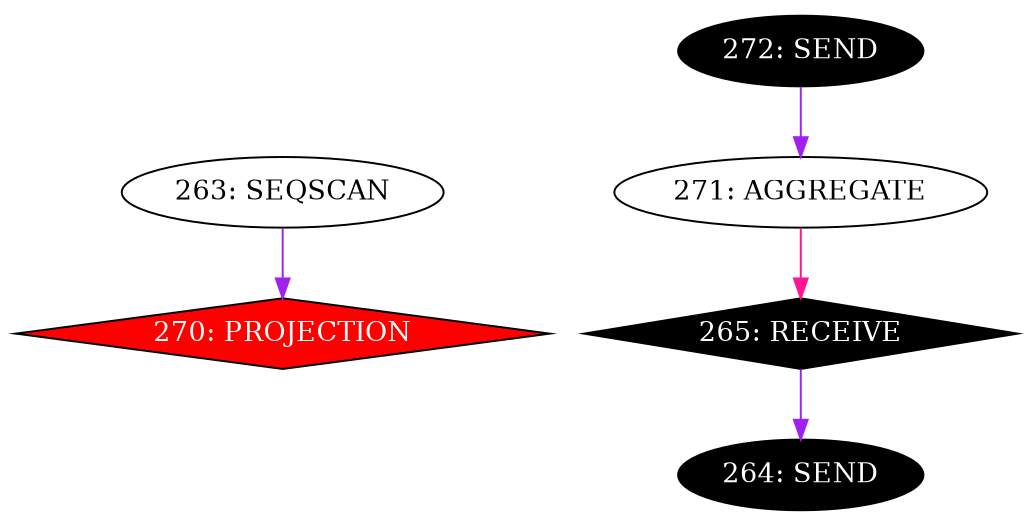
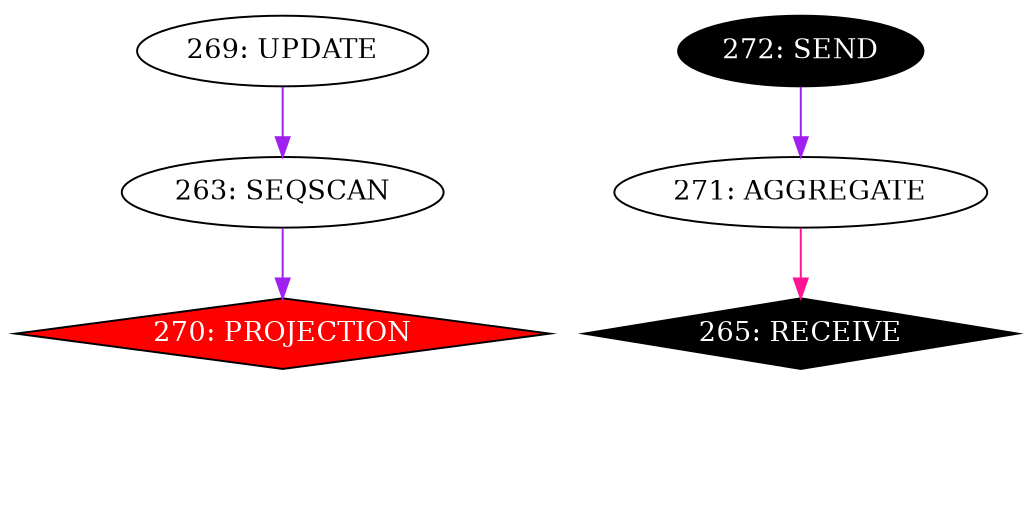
node "269: UPDATE": added
node "264: SEND": removed
